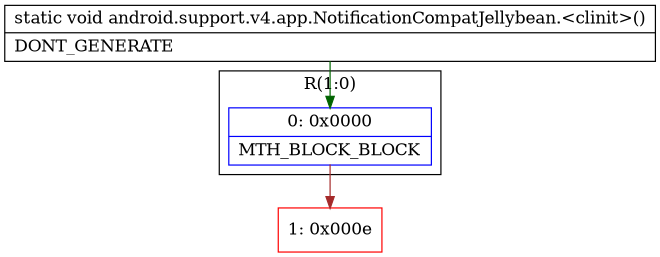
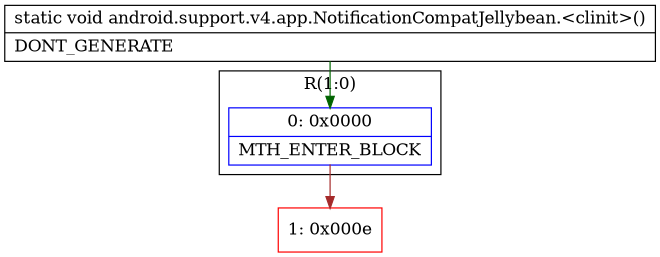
node "0: 0x0000": text "MTH_BLOCK_BLOCK" -> "MTH_ENTER_BLOCK"
